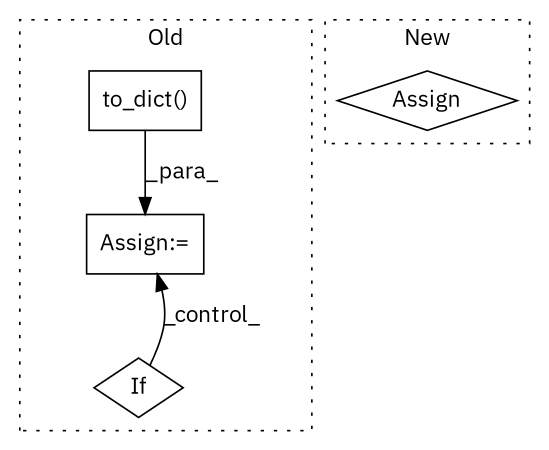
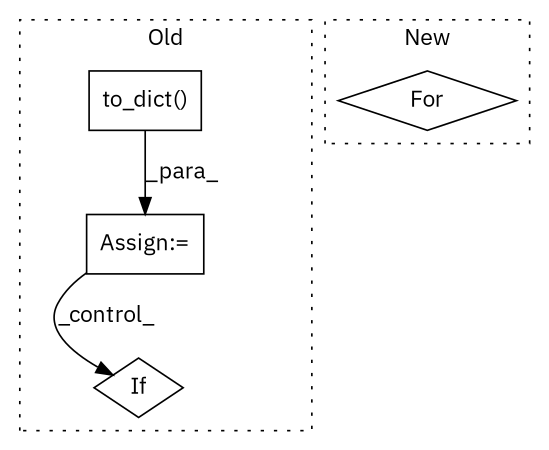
node "Assign": label "Assign" -> "For"
edge "If" -> "Assign:=": reversed
